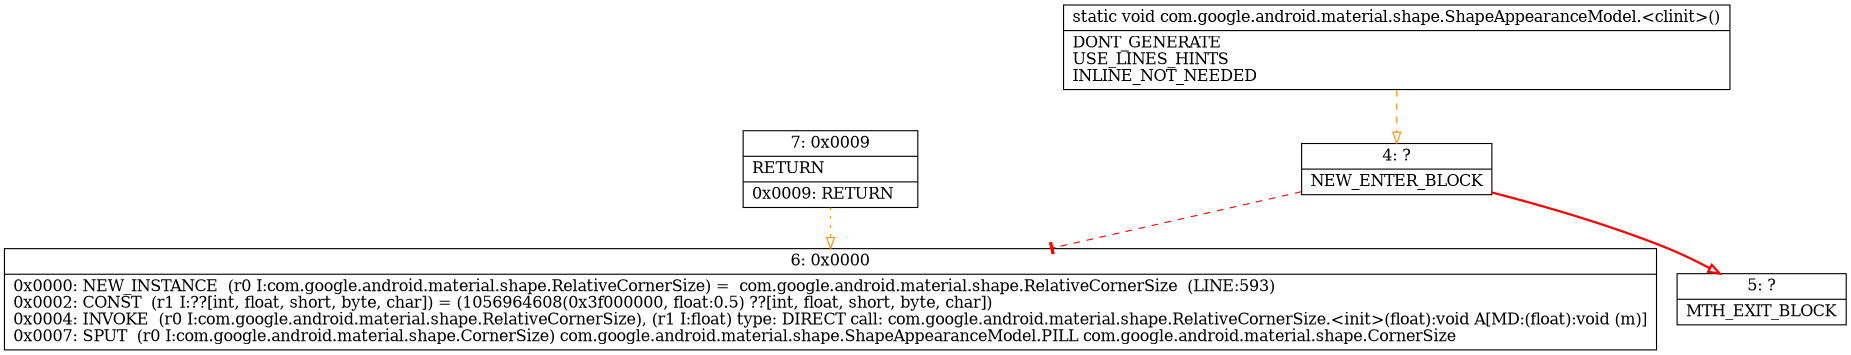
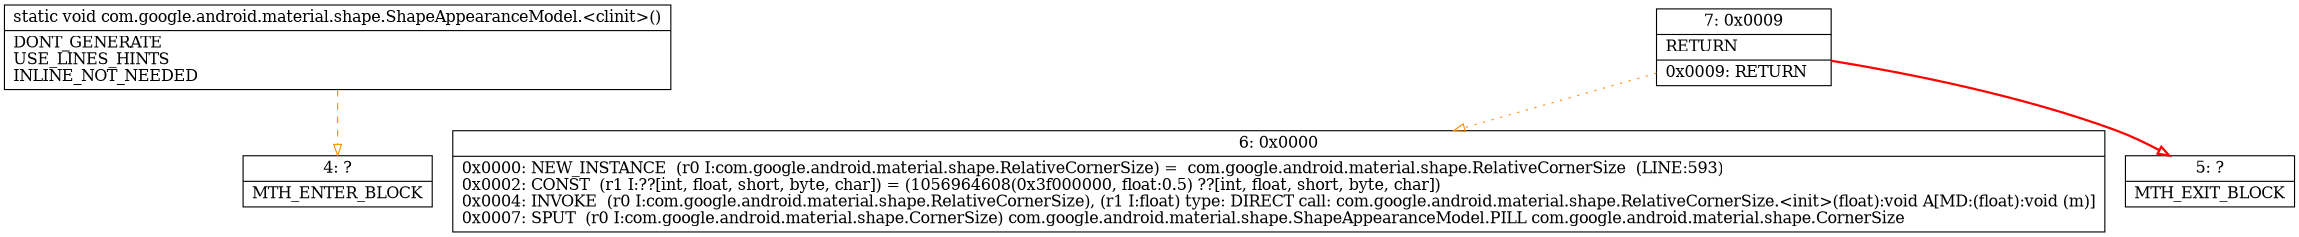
node "4: ?": text "NEW_ENTER_BLOCK" -> "MTH_ENTER_BLOCK"
edge "4: ?" -> "6: 0x0000": removed
edge "4: ?" -> "5: ?": now "7: 0x0009" -> "5: ?"
